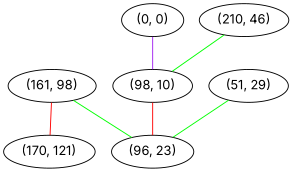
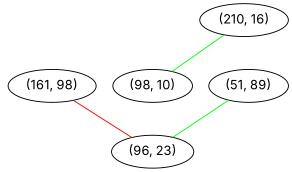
node "(0, 0)": removed
node "(210, 46)": label "(210, 46)" -> "(210, 16)"
node "(51, 29)": label "(51, 29)" -> "(51, 89)"
edge "(161, 98)" -- "(96, 23)": color green -> red
edge "(98, 10)" -- "(96, 23)": removed
node "(170, 121)": removed
